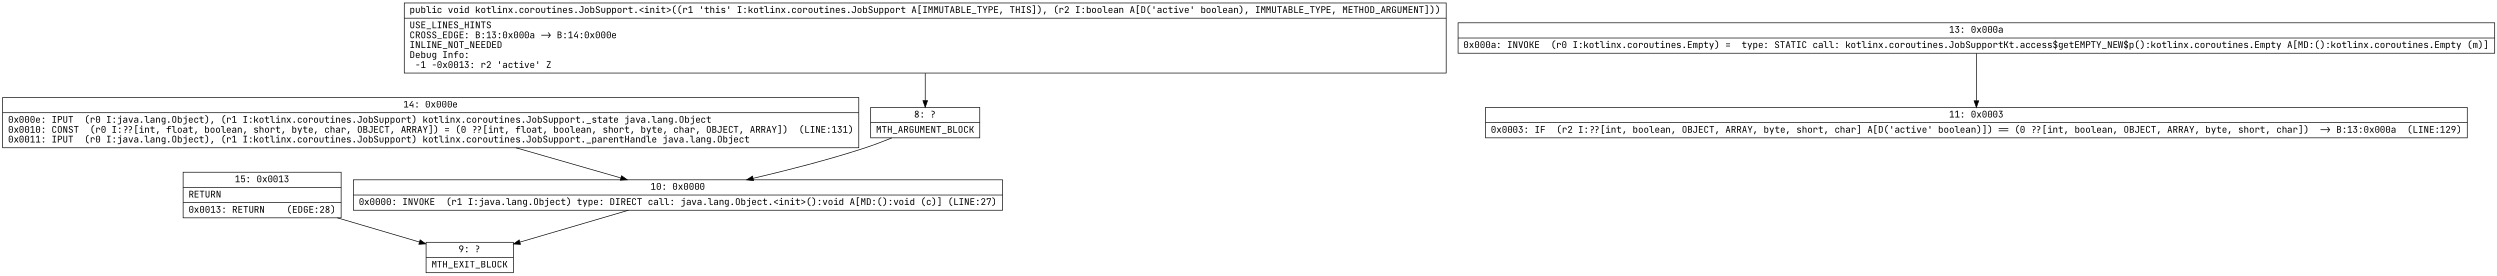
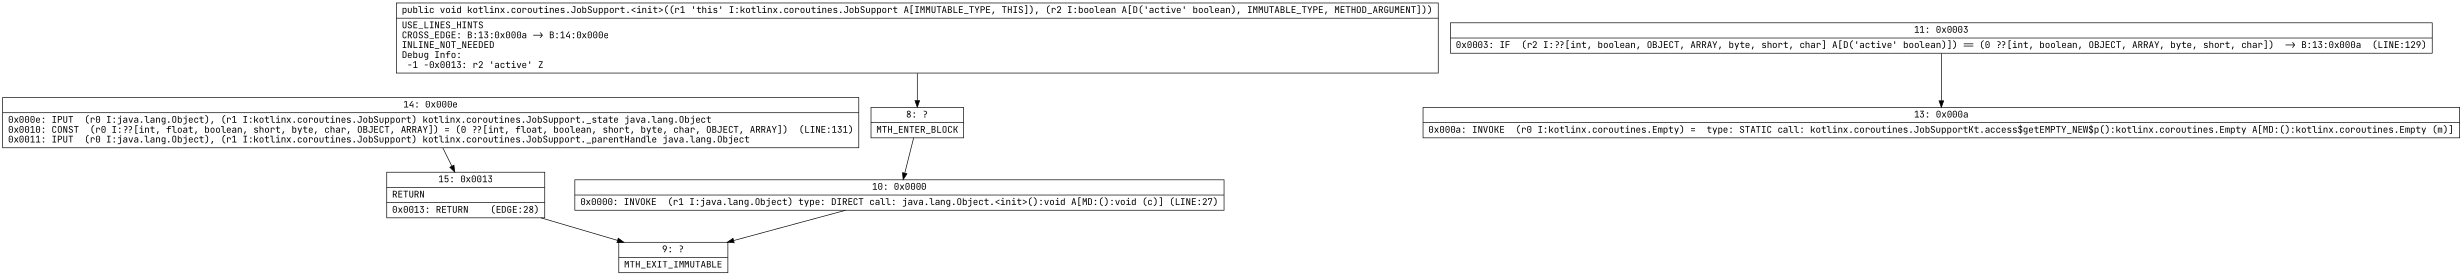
edge "13: 0x000a" -> "11: 0x0003": reversed
node "8: ?": text "MTH_ARGUMENT_BLOCK" -> "MTH_ENTER_BLOCK"
edge "14: 0x000e" -> "10: 0x0000": now "14: 0x000e" -> "15: 0x0013"
node "9: ?": text "MTH_EXIT_BLOCK" -> "MTH_EXIT_IMMUTABLE"
